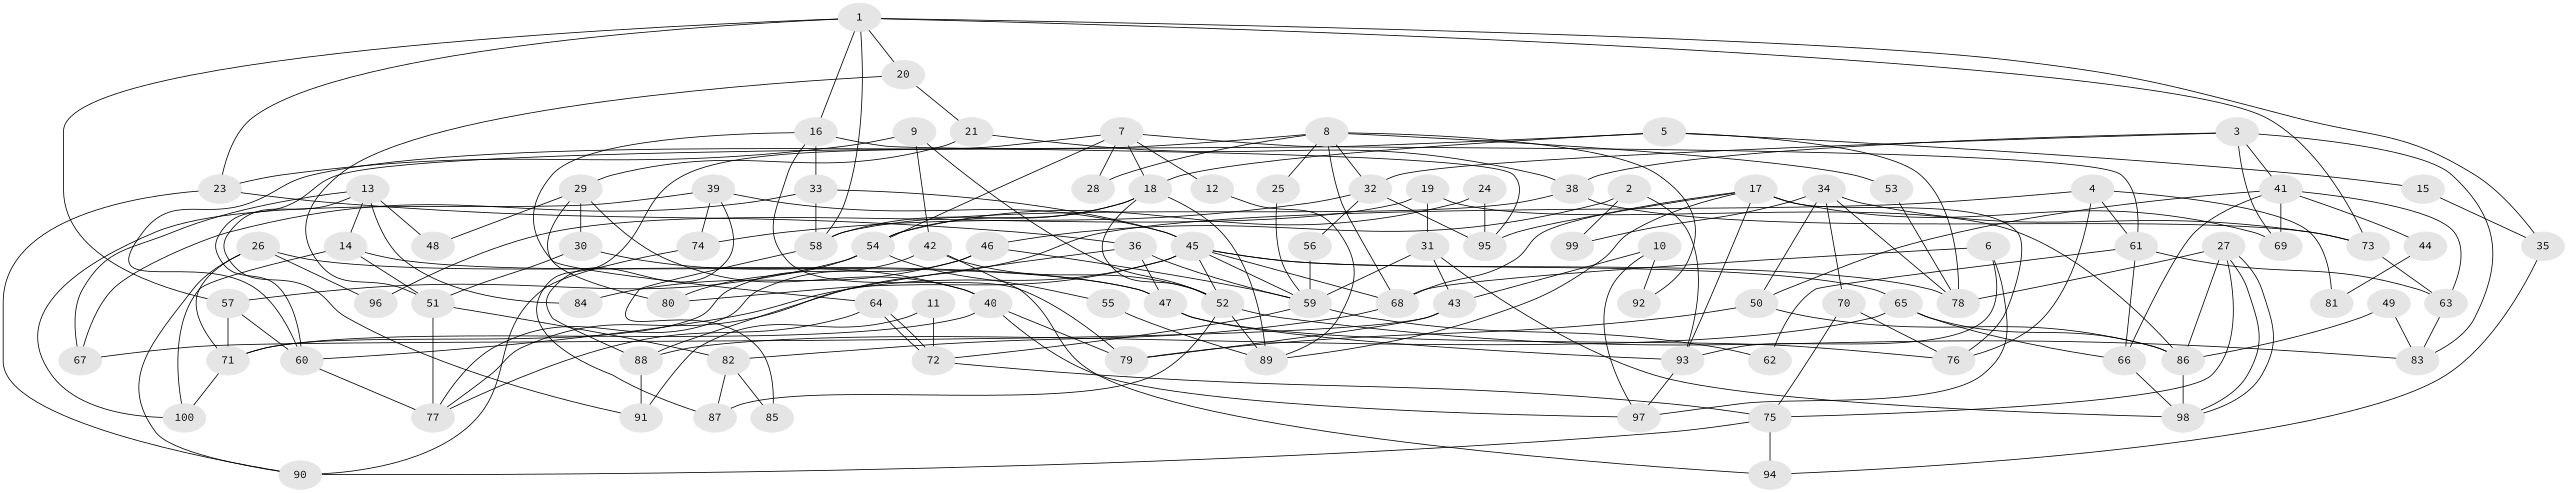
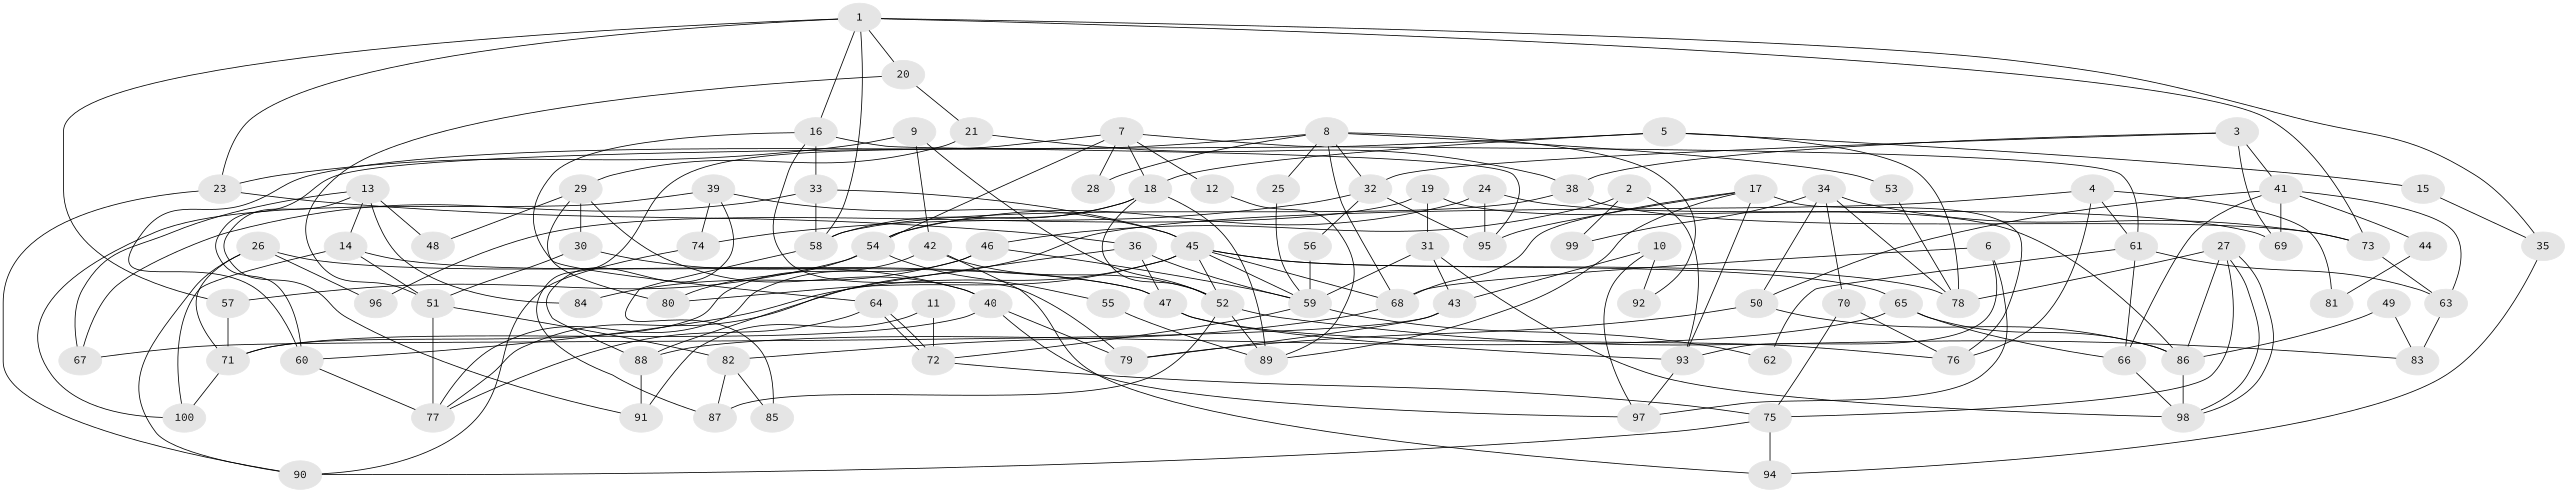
edge "3" -- "83": removed
edge "17" -- "69": now "24" -- "69"
edge "57" -- "60": removed
